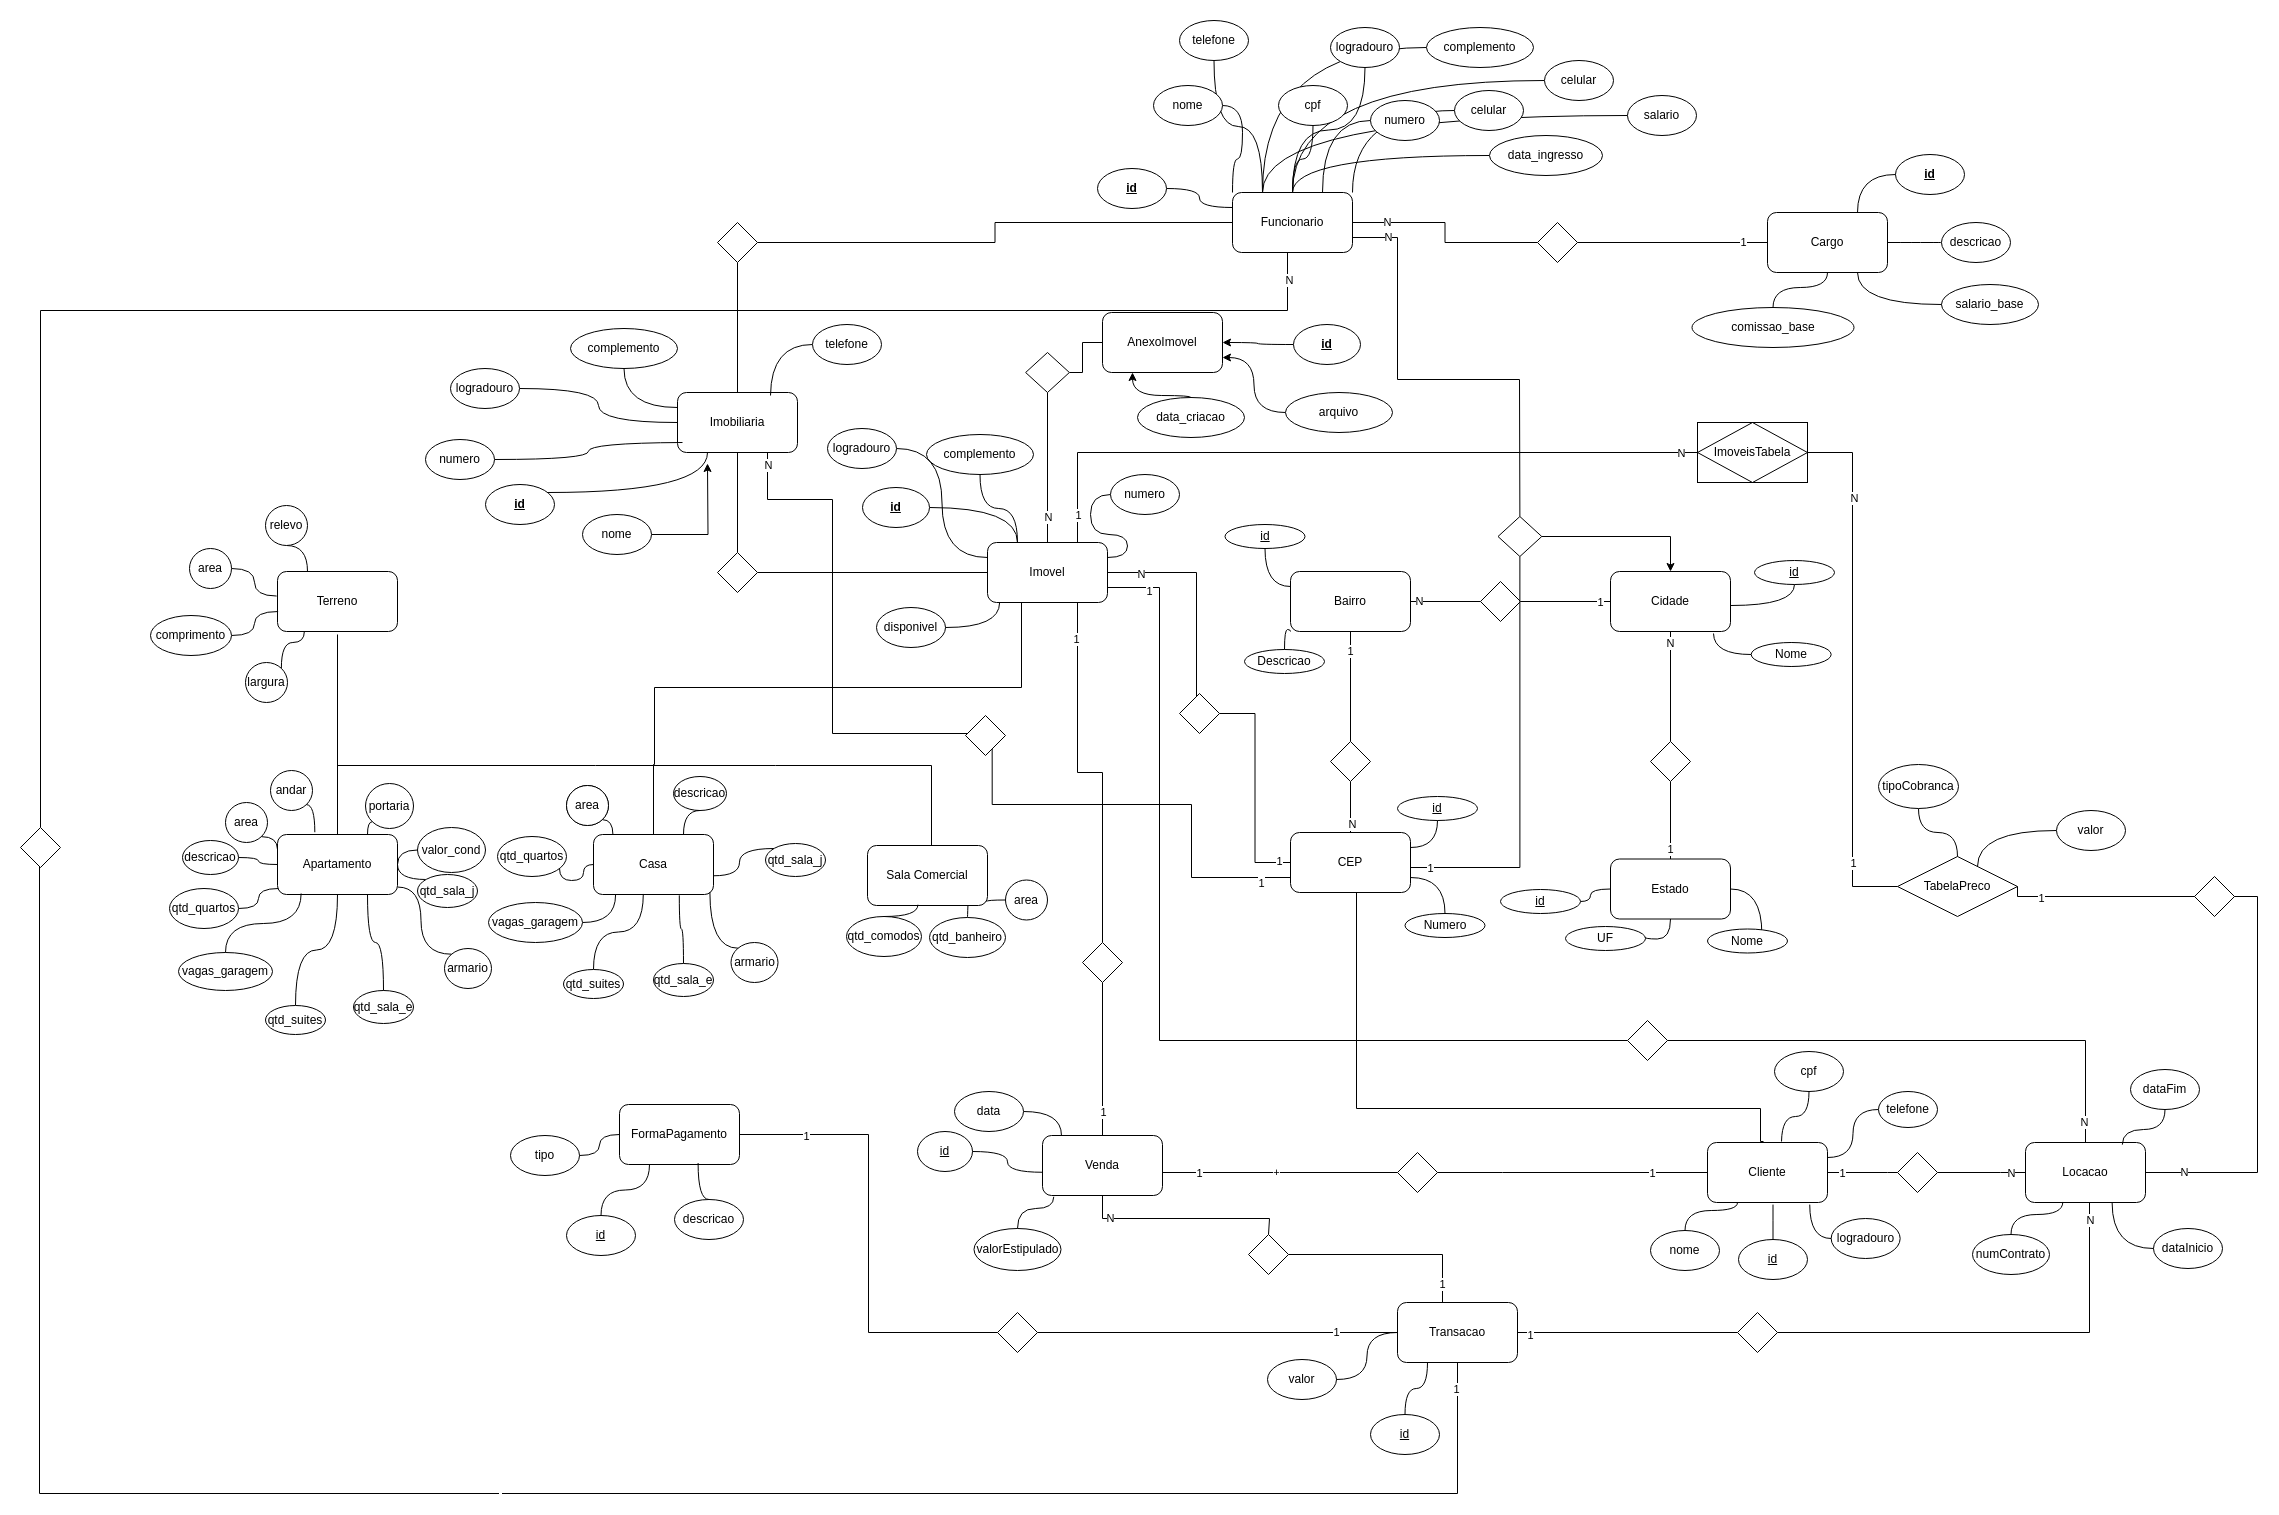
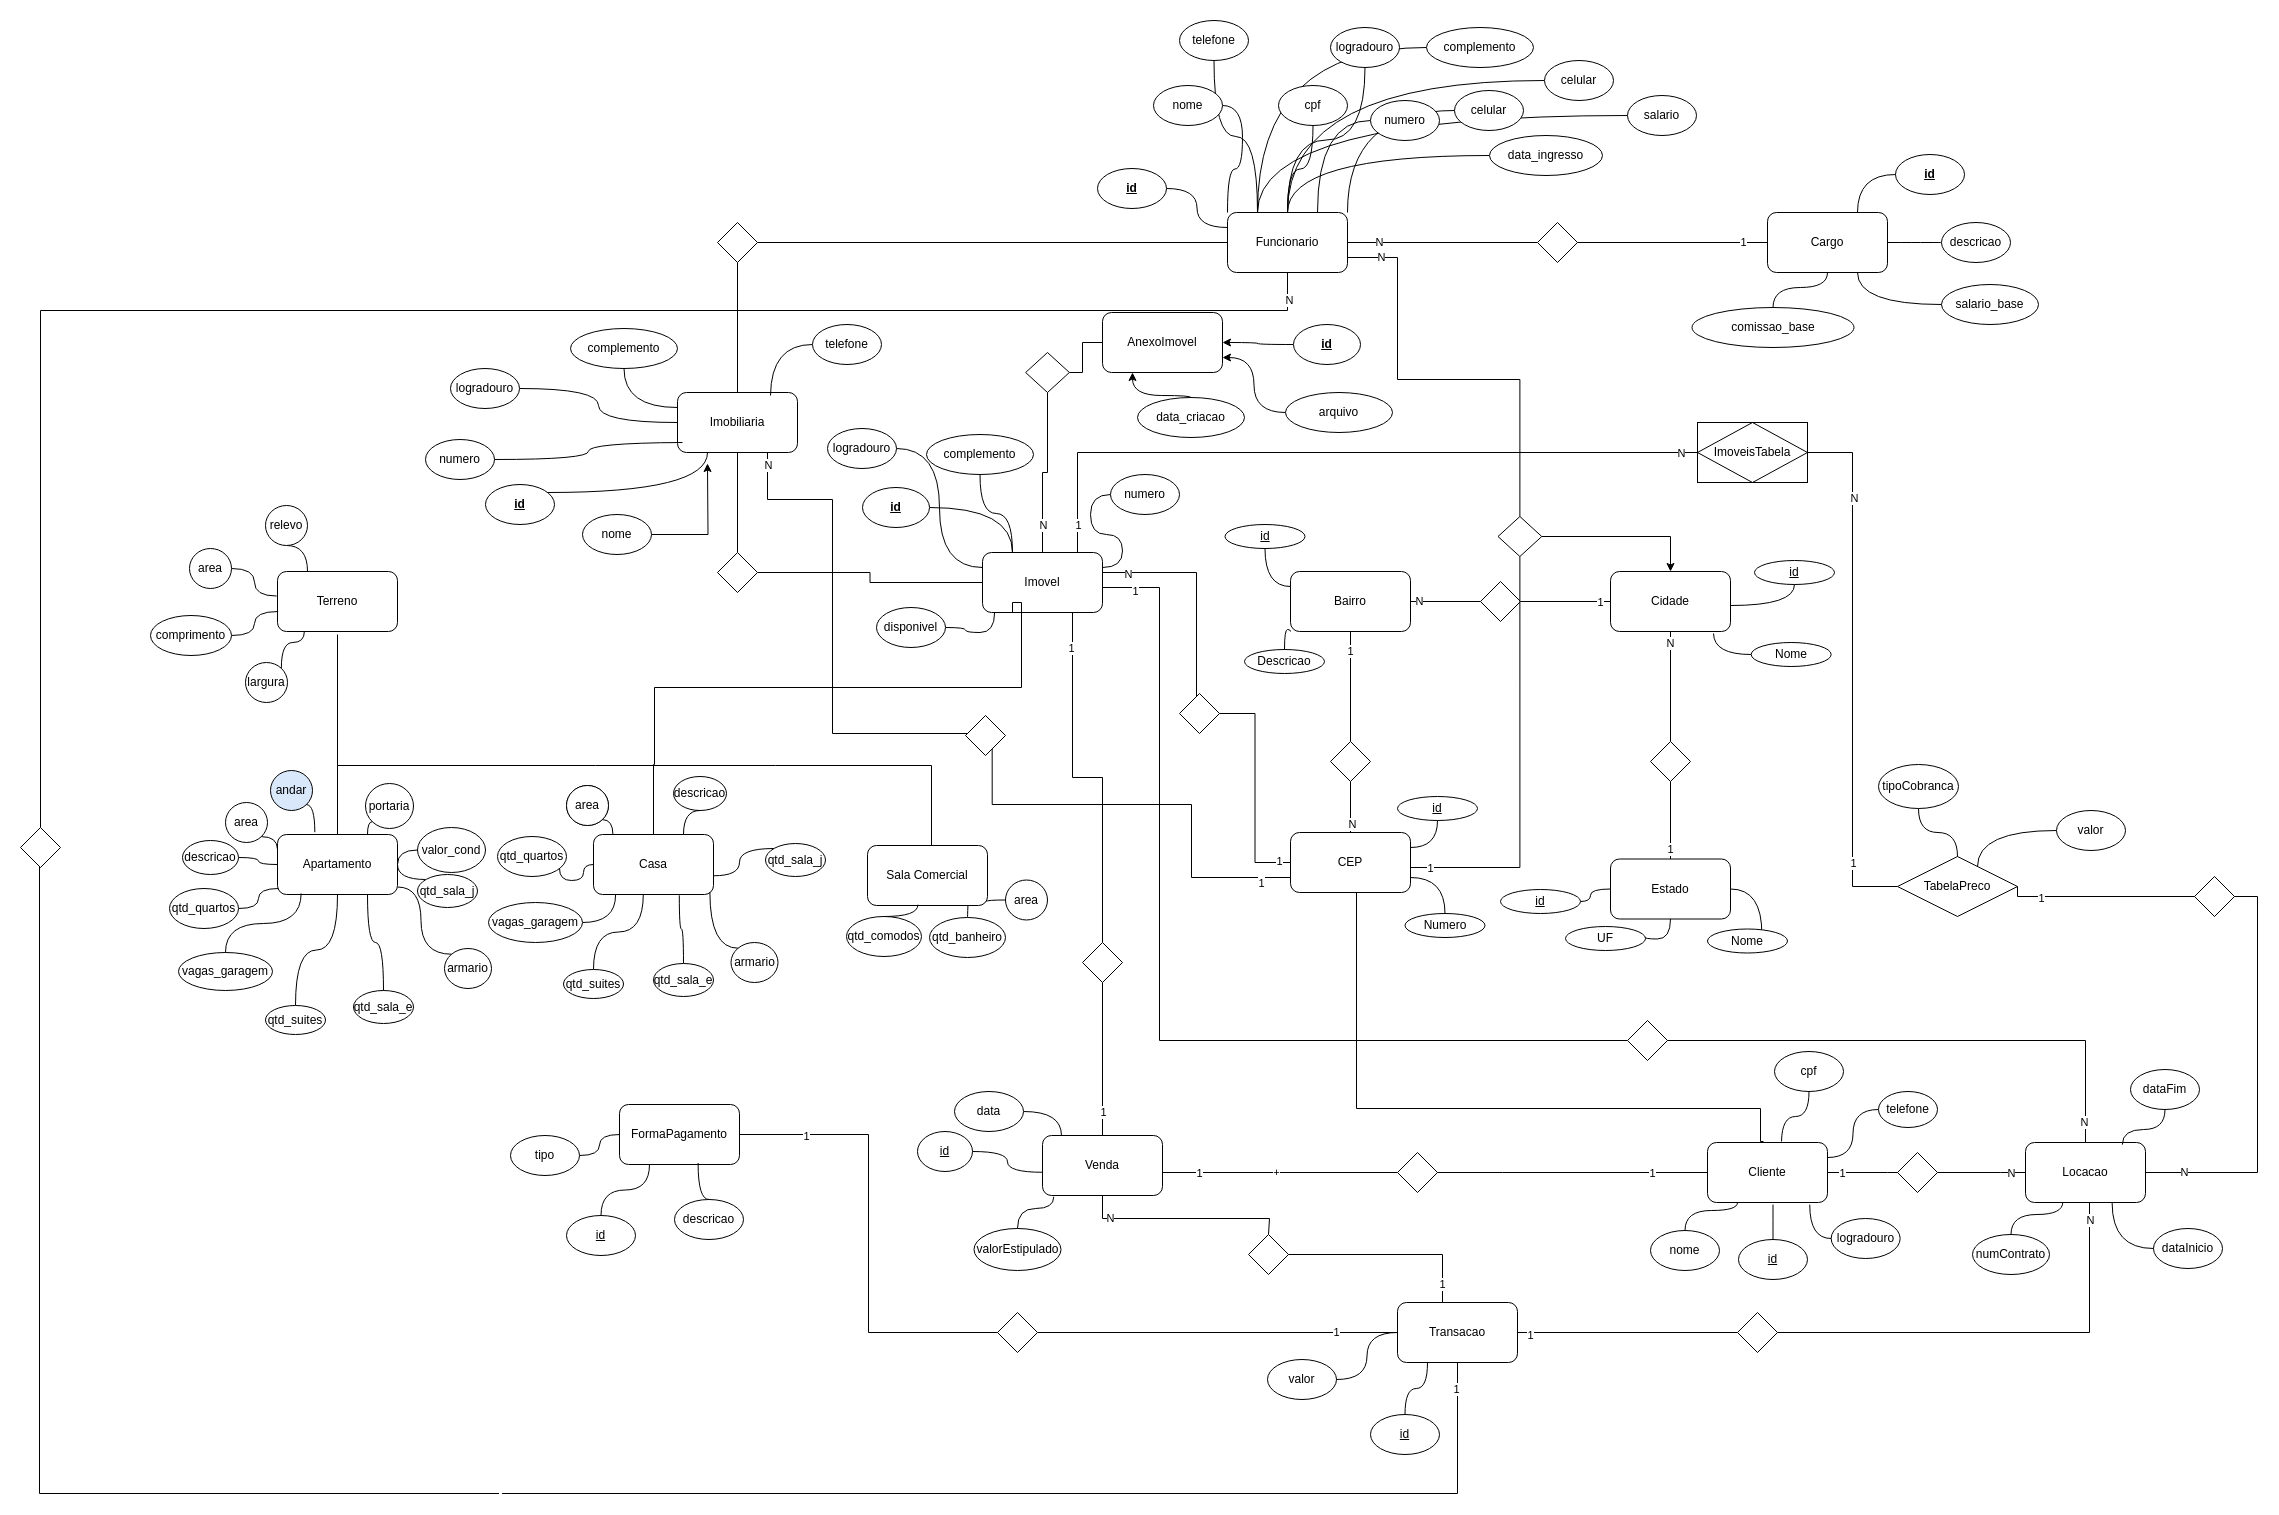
node "Funcionario": moved (1293, 223) -> (1288, 243)
node "Imovel": moved (1048, 573) -> (1043, 583)
node "andar": fillcolor #ffffff -> #dae8fc
